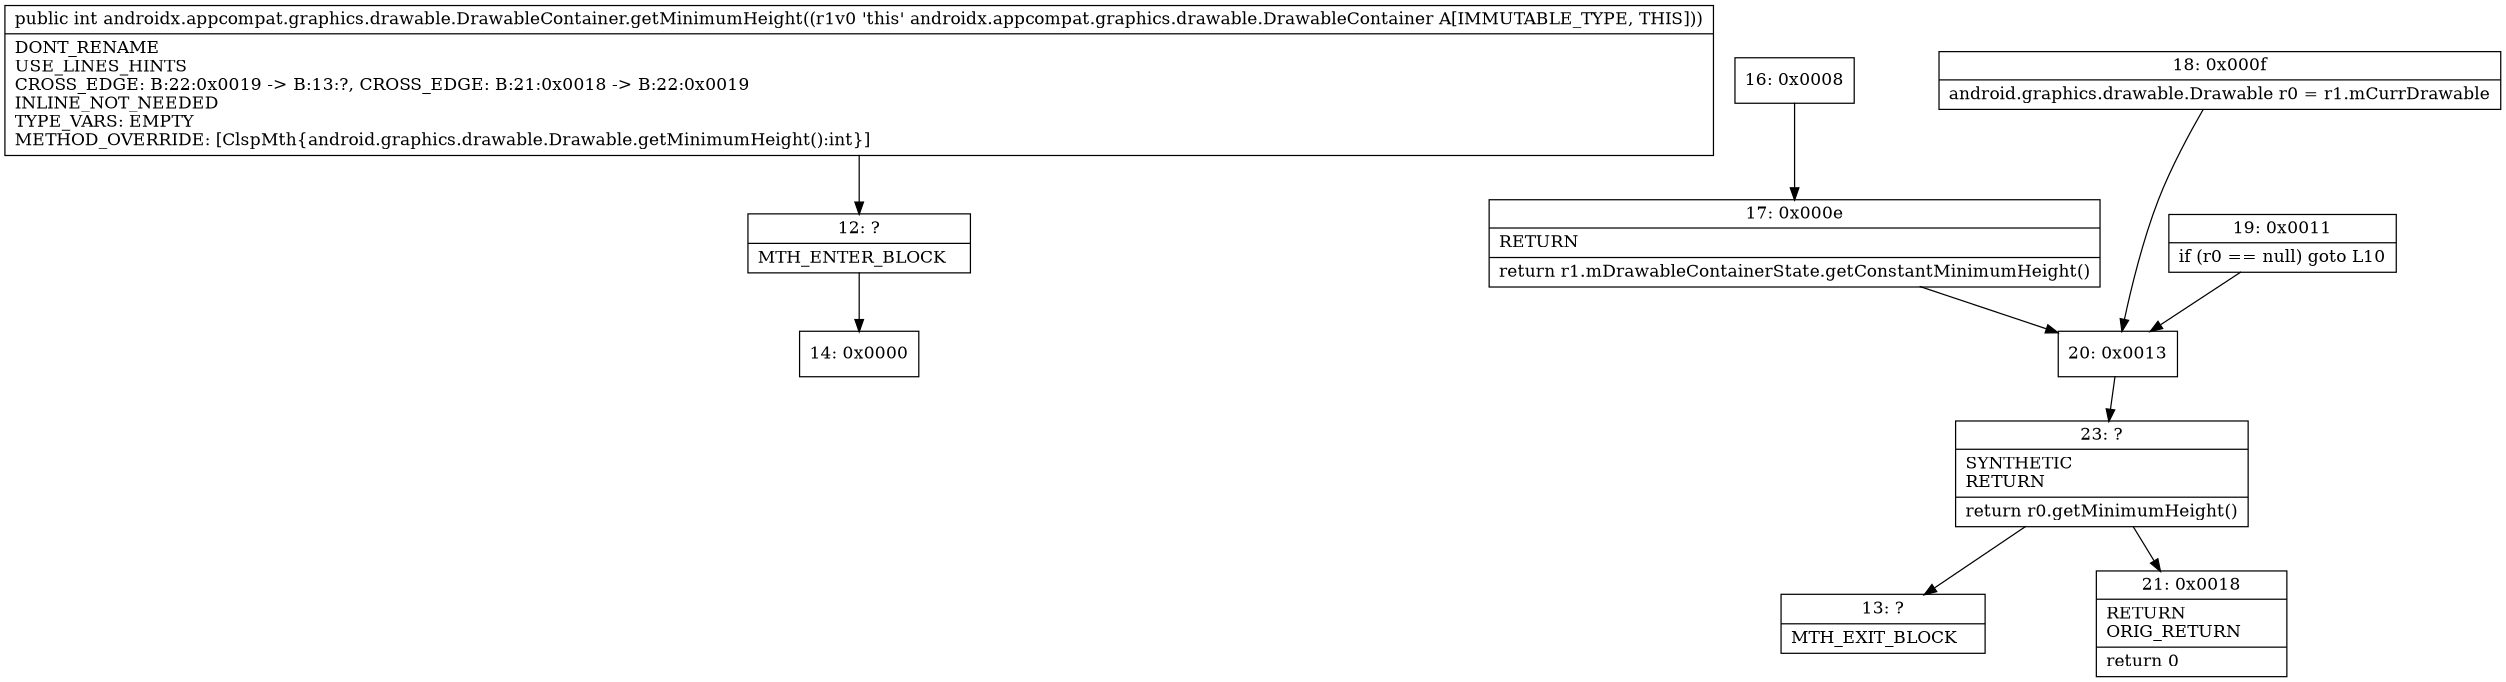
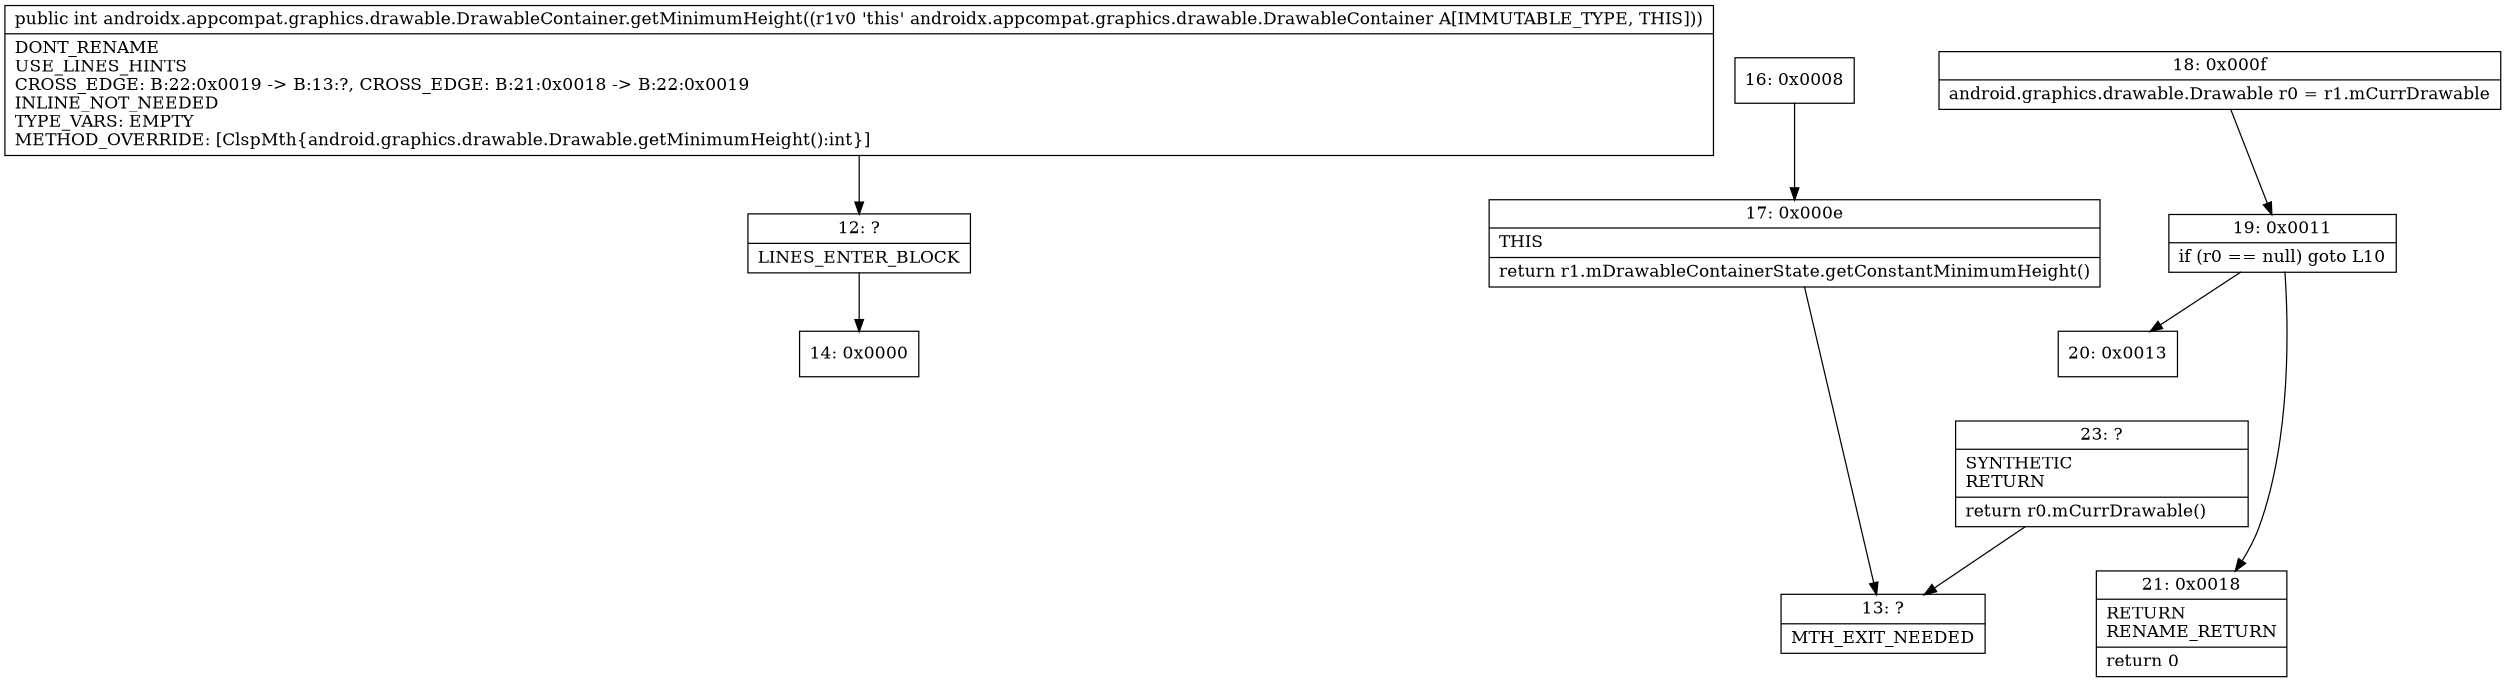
edge "18: 0x000f" -> "20: 0x0013": now "18: 0x000f" -> "19: 0x0011"
node "17: 0x000e": text "RETURN" -> "THIS"
node "12: ?": text "MTH_ENTER_BLOCK" -> "LINES_ENTER_BLOCK"
edge "17: 0x000e" -> "20: 0x0013": now "17: 0x000e" -> "13: ?"
edge "20: 0x0013" -> "23: ?": removed
node "23: ?": text "return r0.getMinimumHeight()" -> "return r0.mCurrDrawable()"
edge "23: ?" -> "21: 0x0018": now "19: 0x0011" -> "21: 0x0018"
node "21: 0x0018": text "ORIG_RETURN" -> "RENAME_RETURN"
node "13: ?": text "MTH_EXIT_BLOCK" -> "MTH_EXIT_NEEDED"
